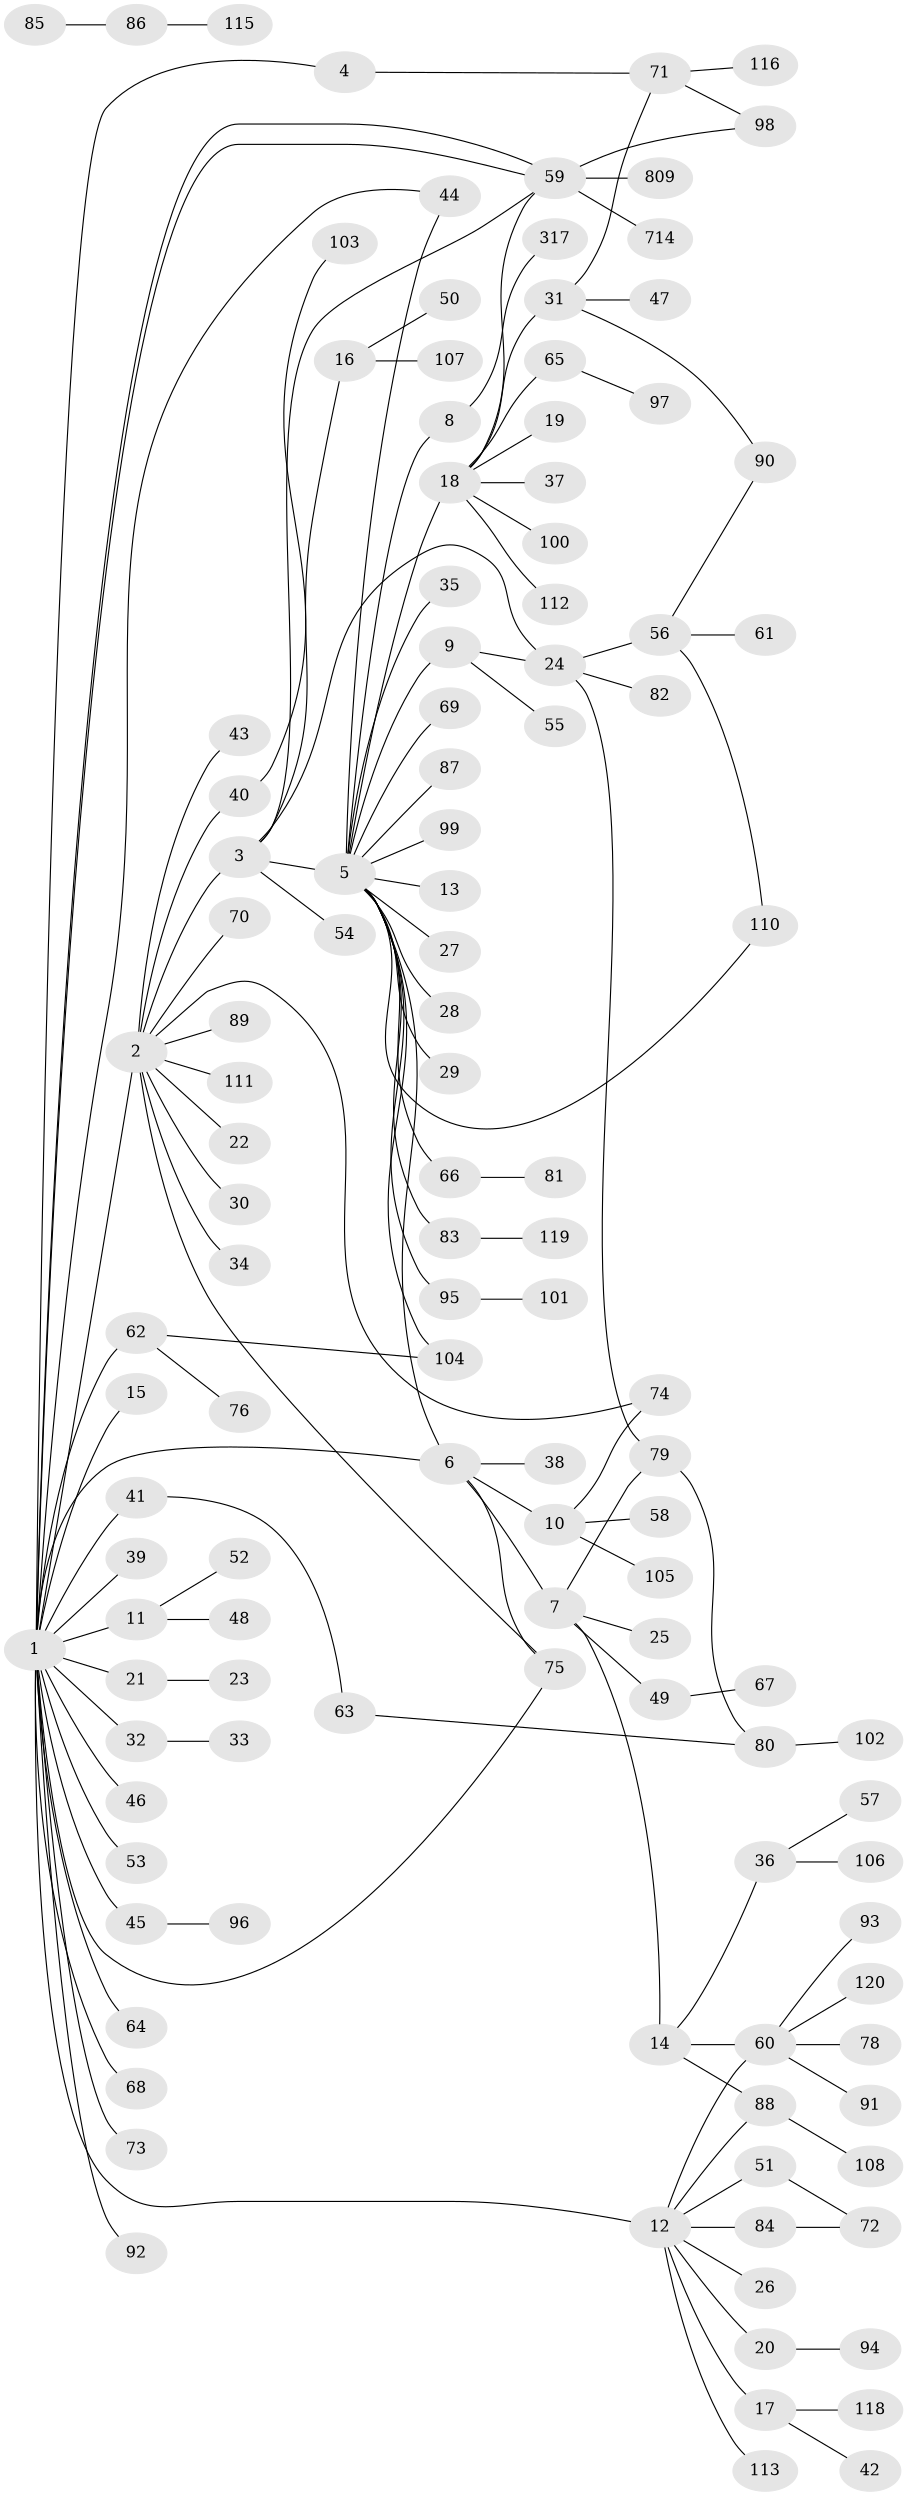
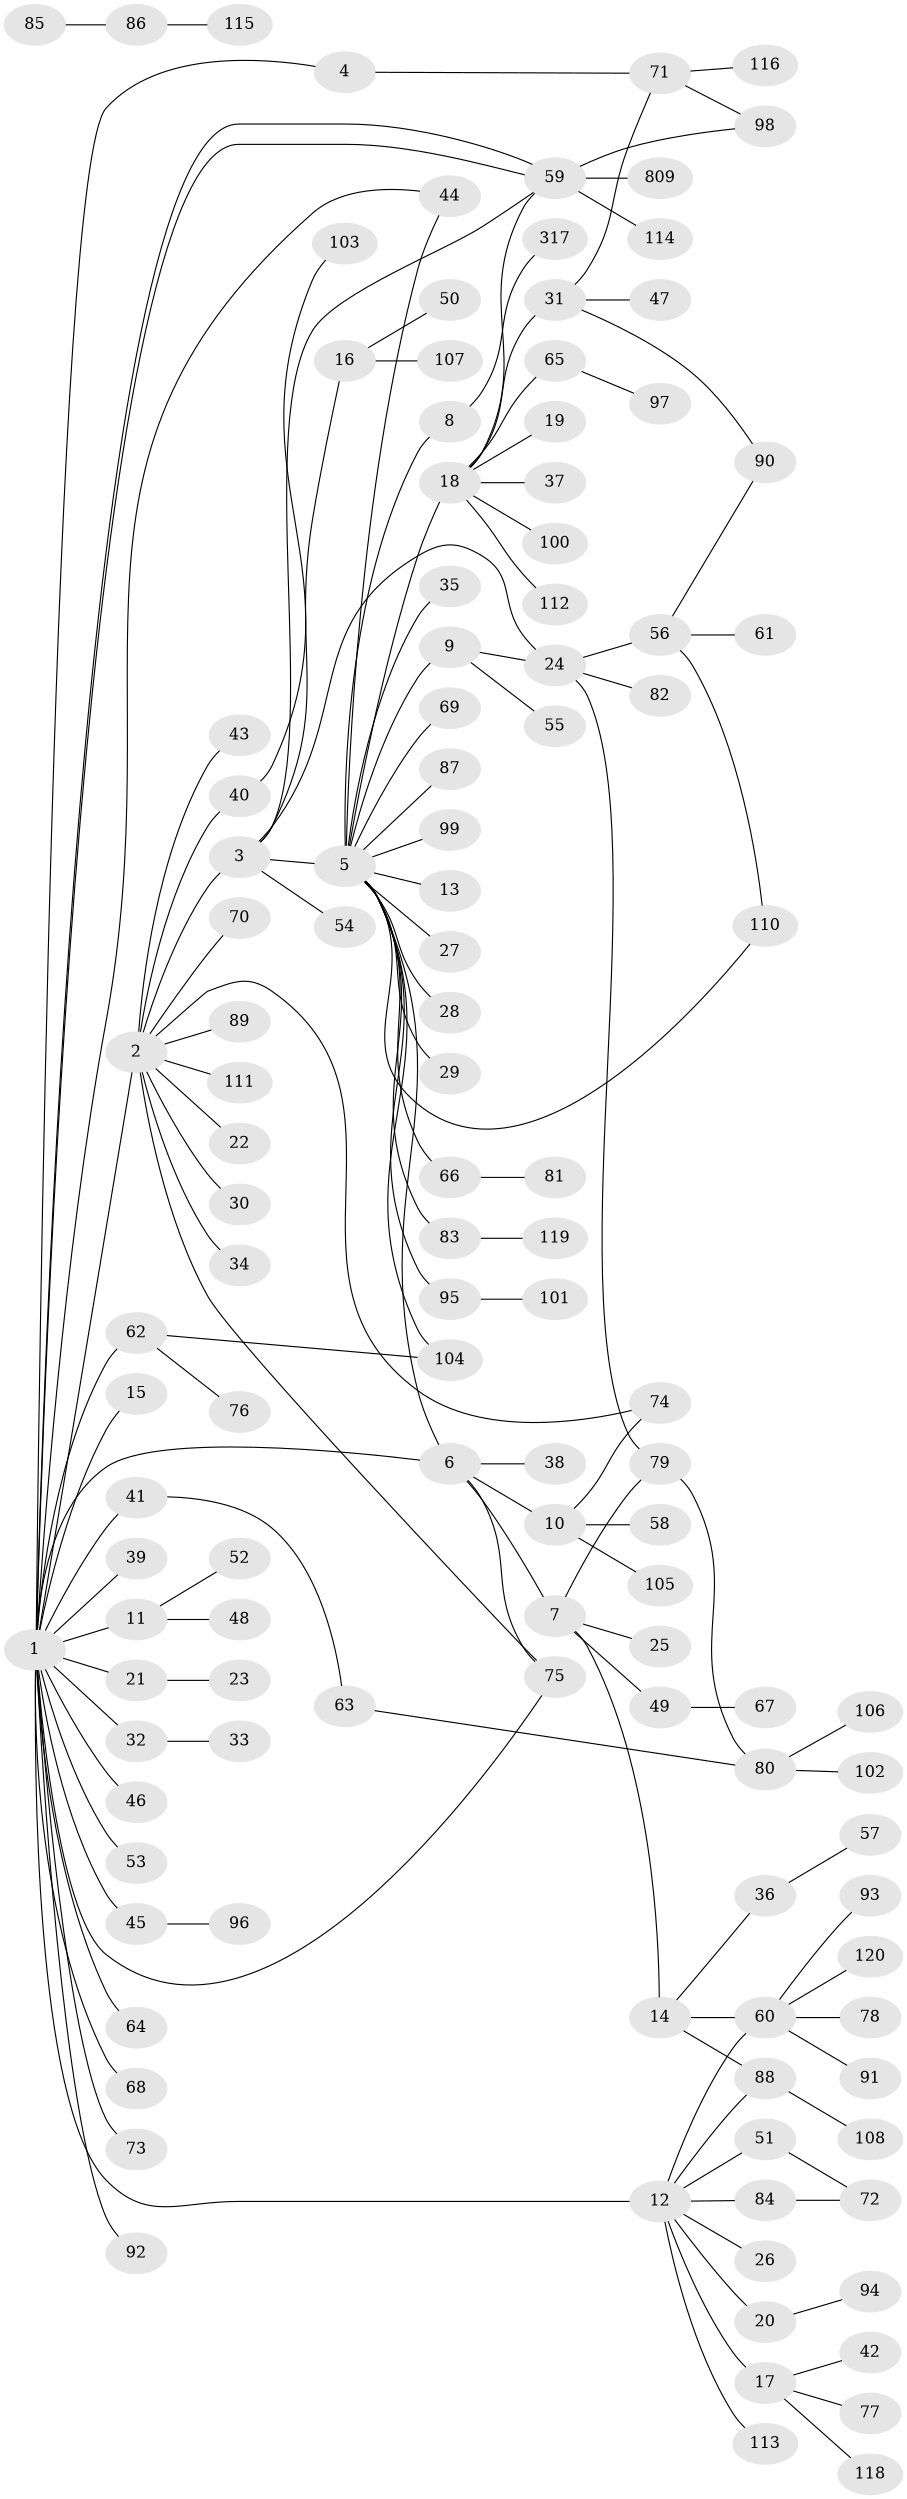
node "714": label "714" -> "114"
edge "36" -- "106": now "80" -- "106"
node "77": added
